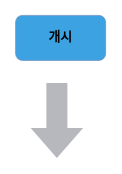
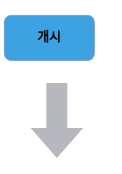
node "개시": moved (60, 38) -> (49, 38)
